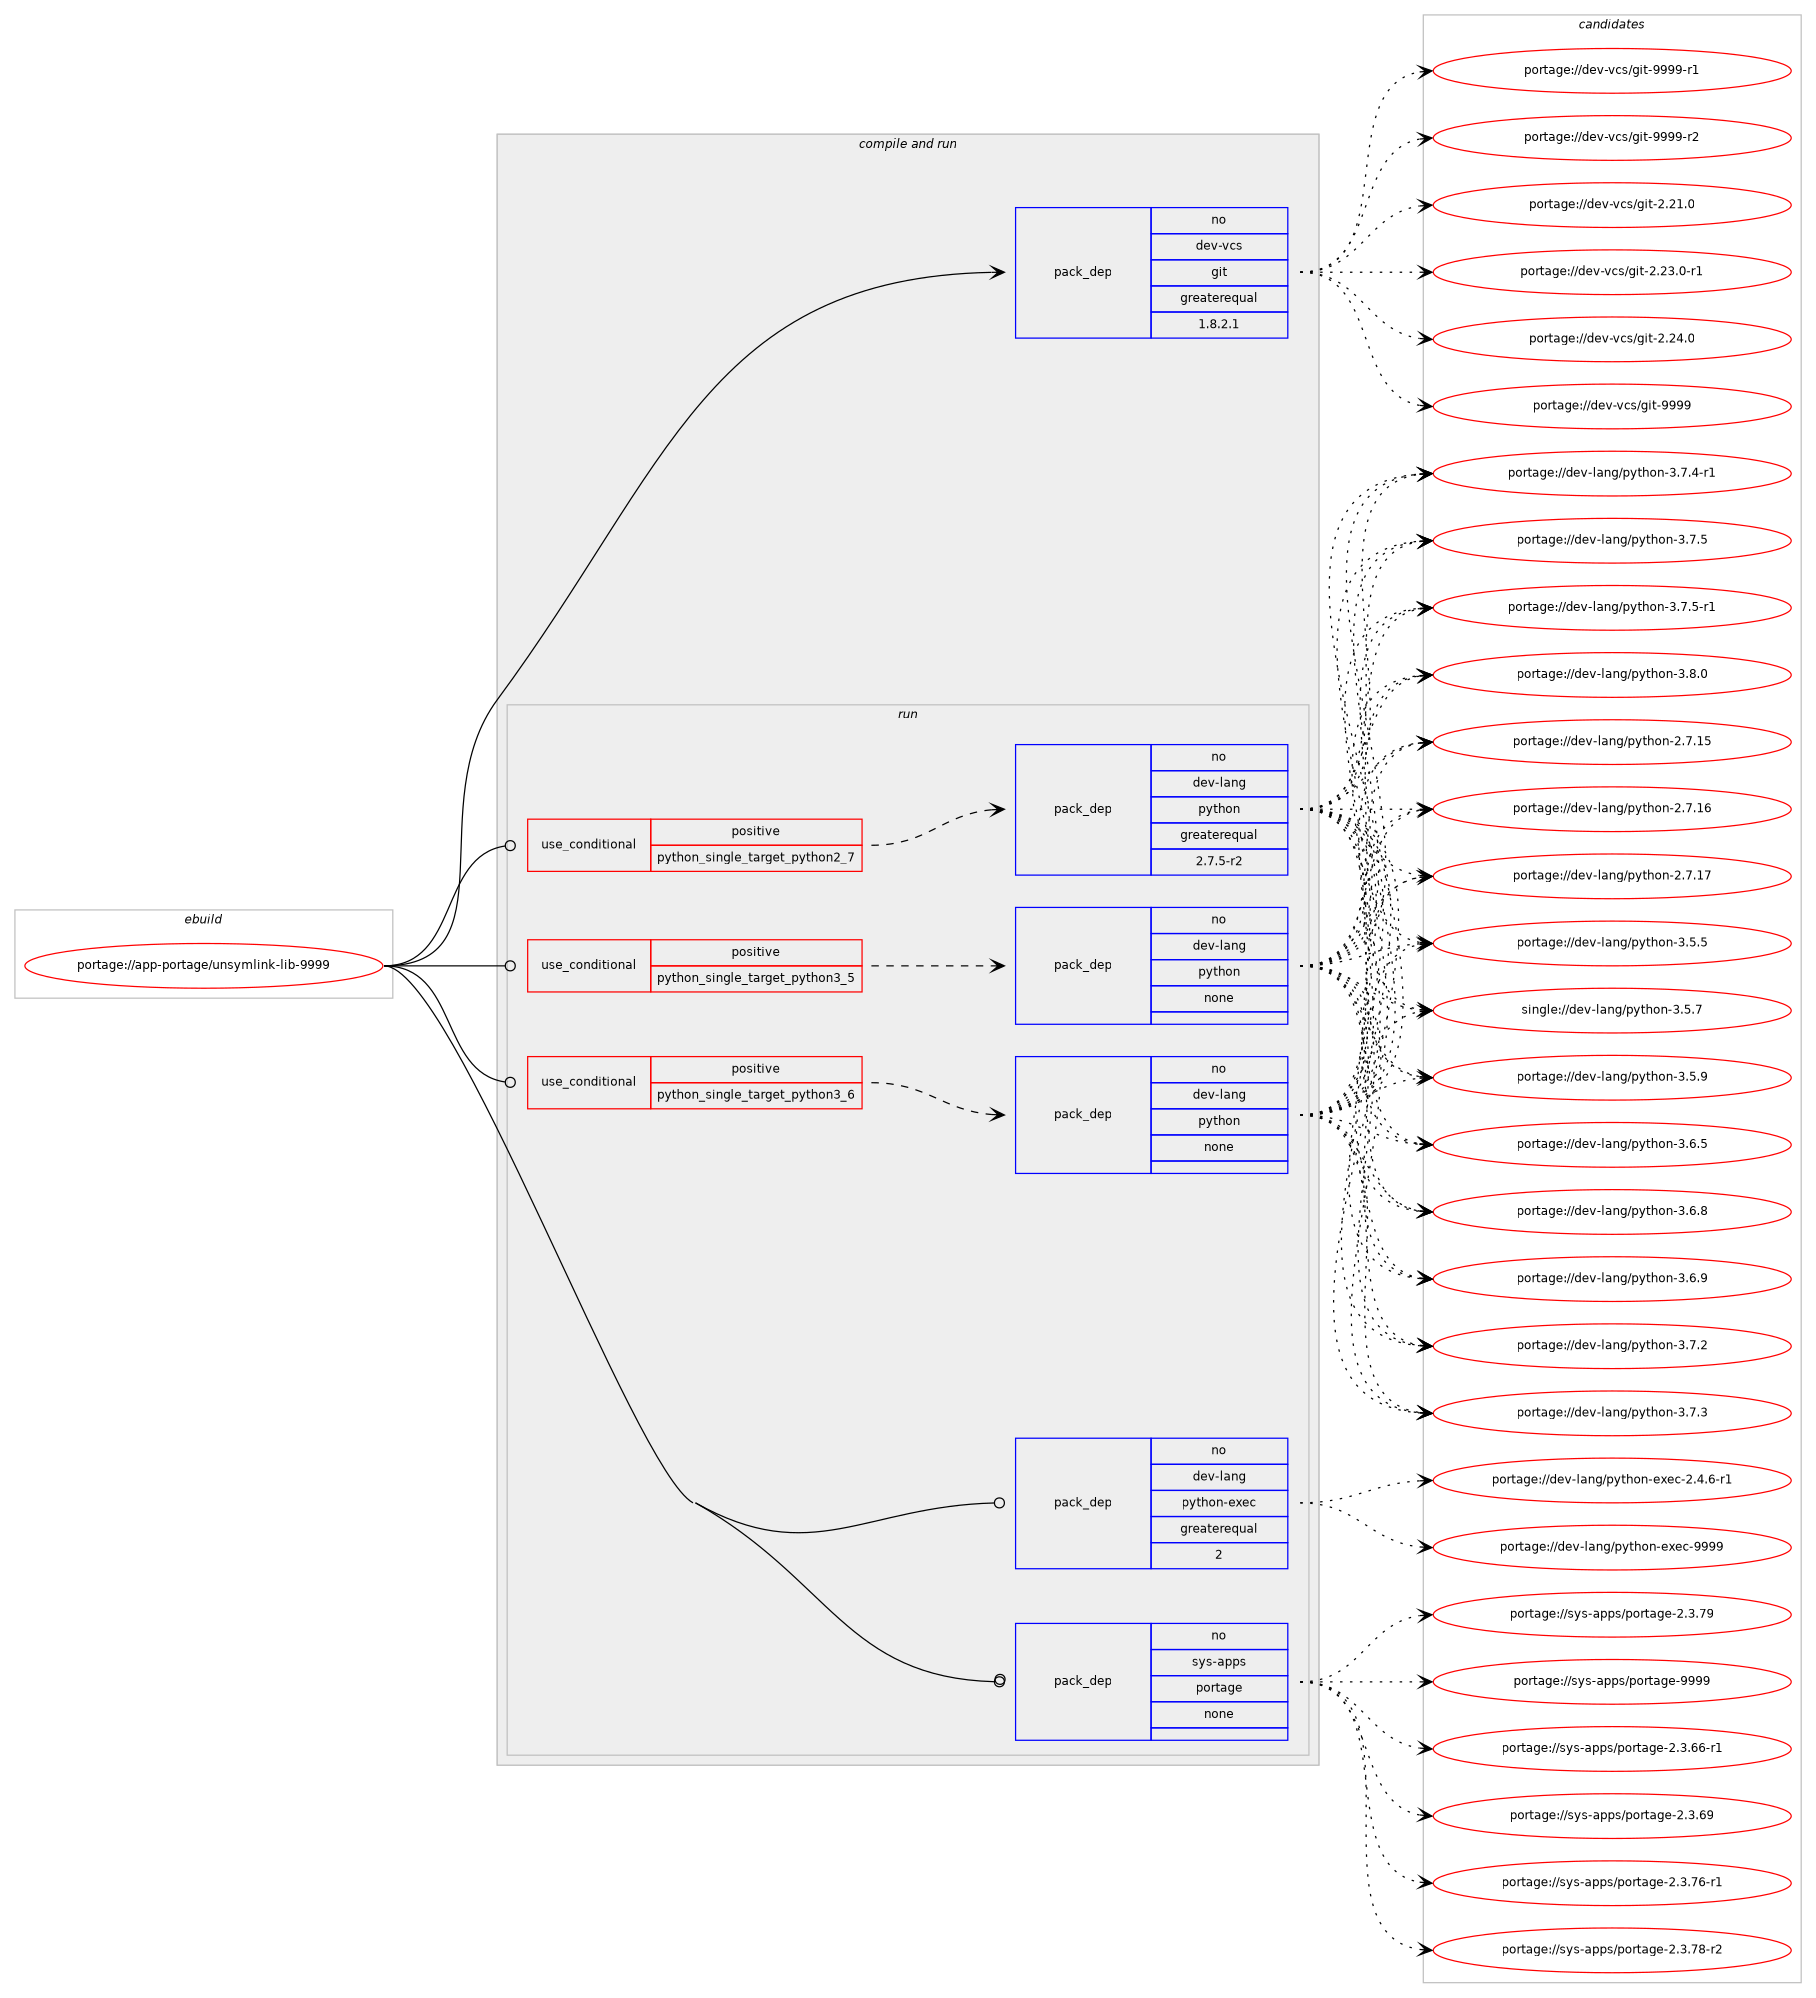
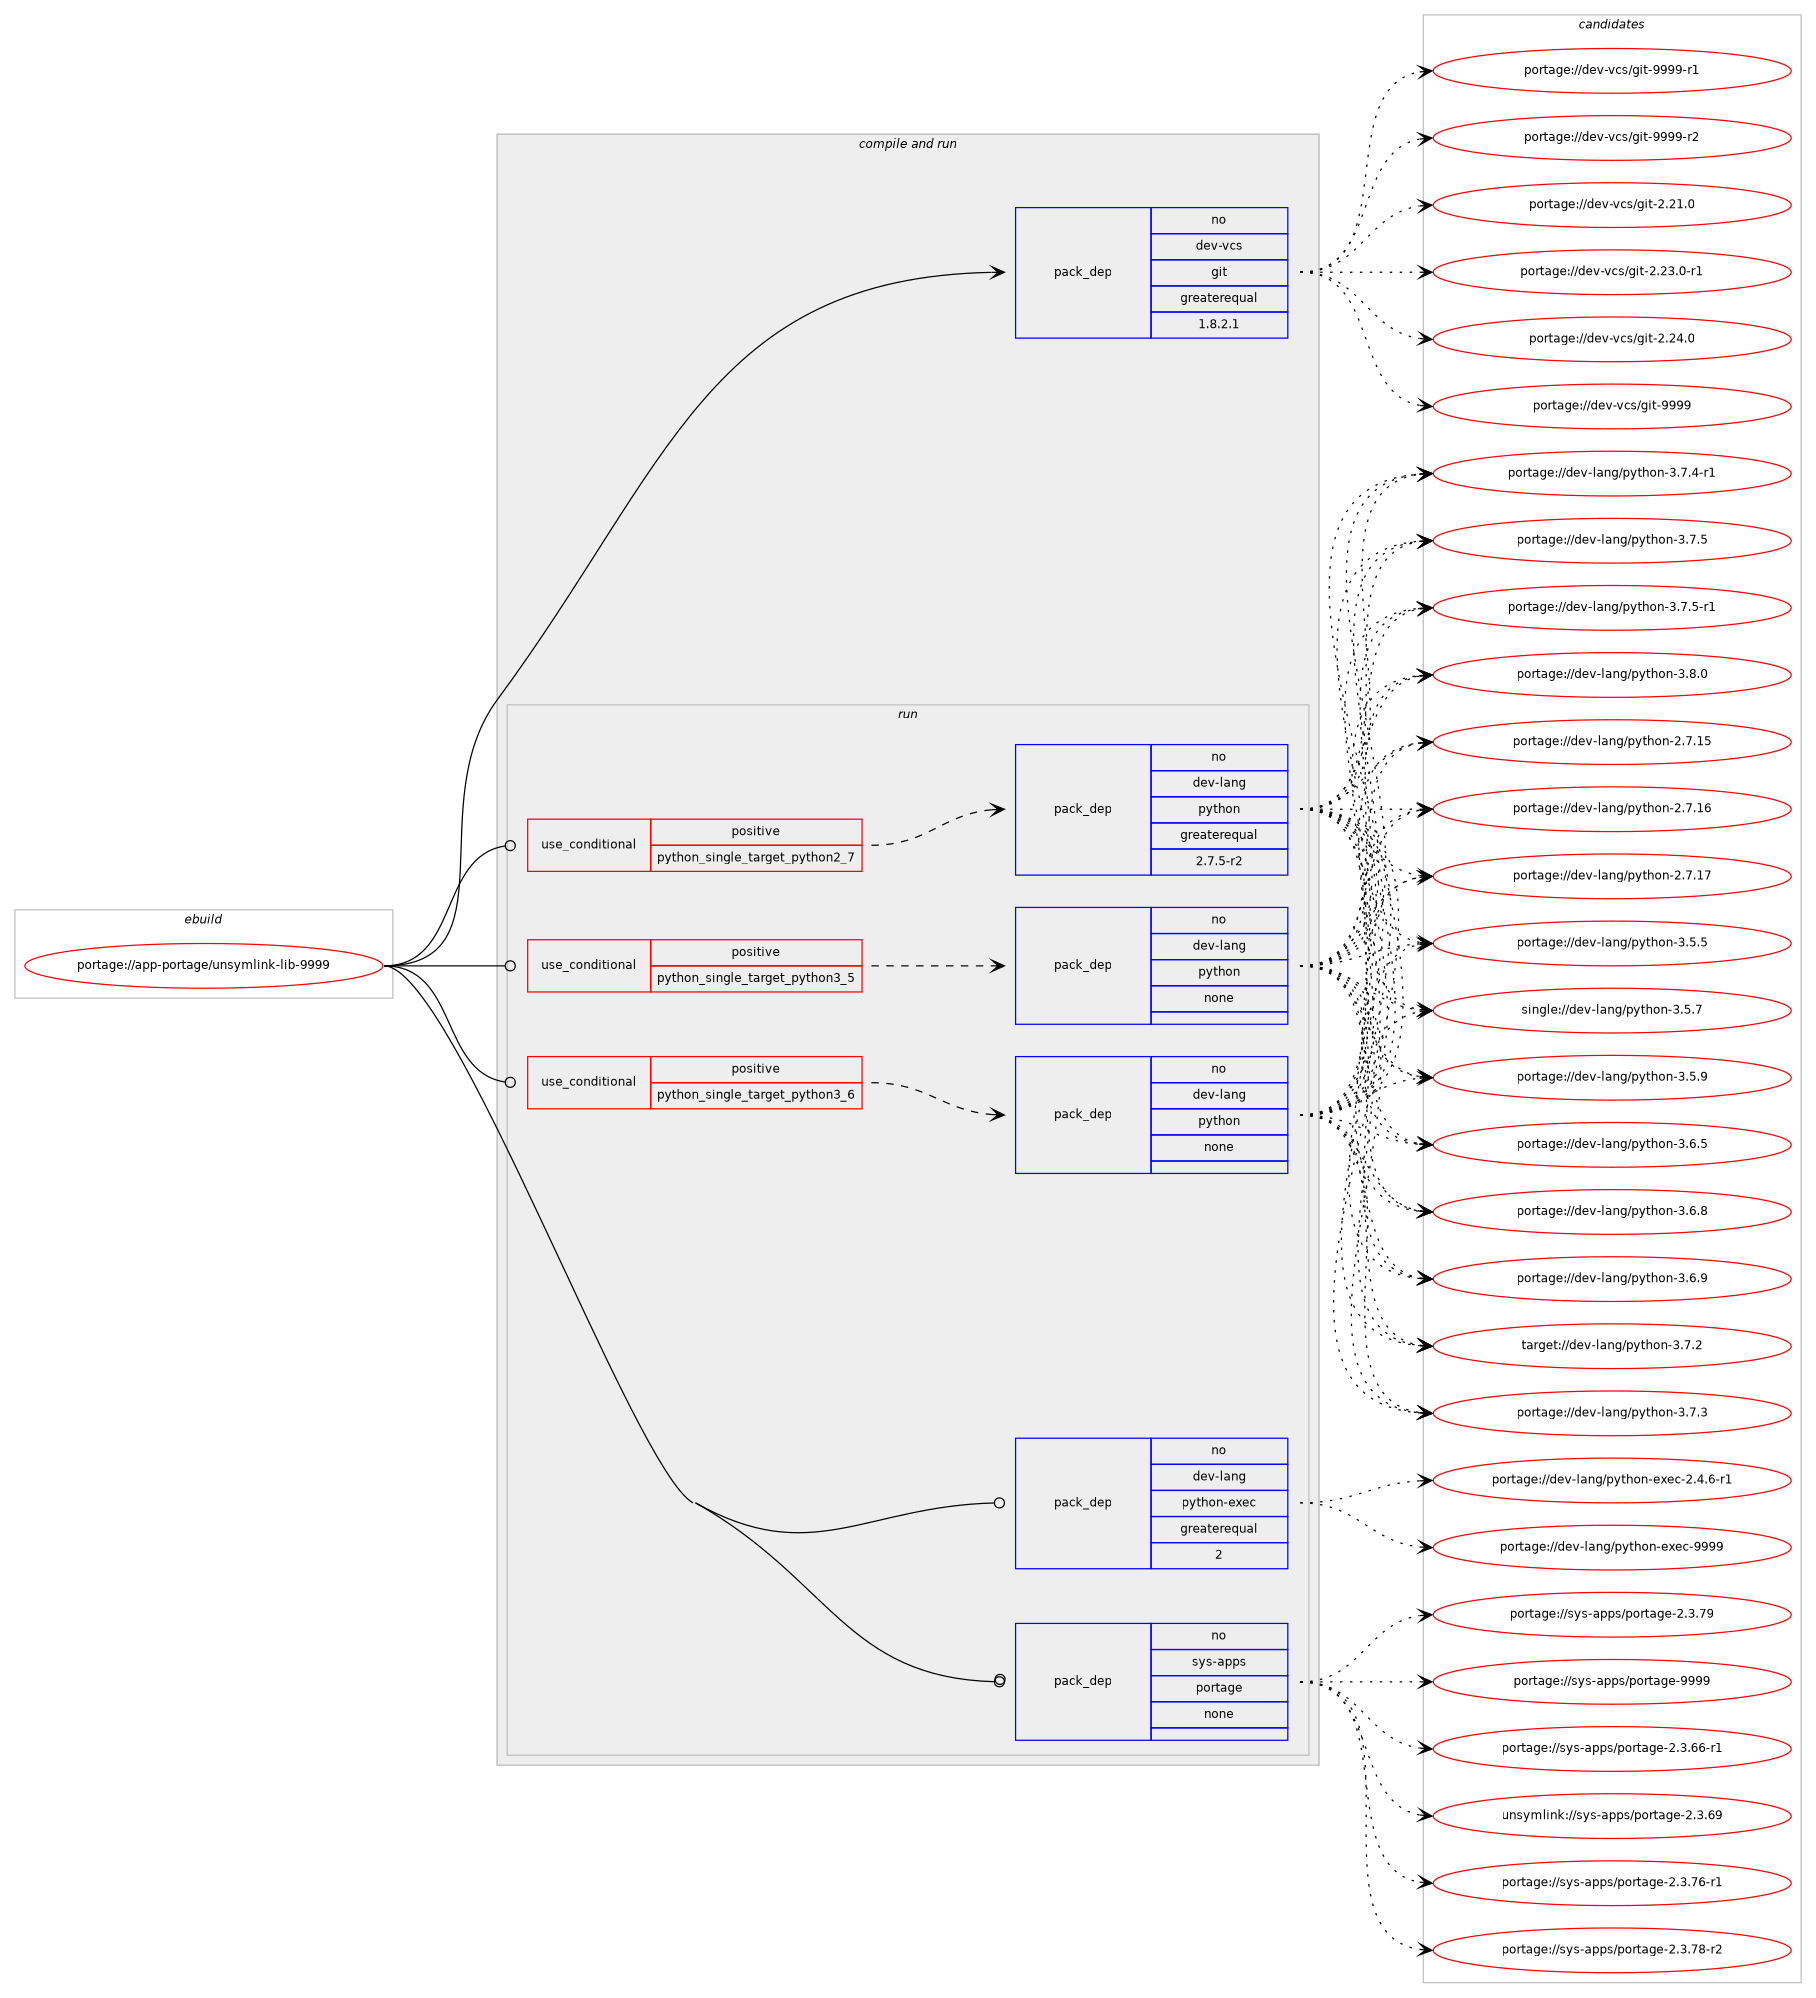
node "portage://dev-lang/python-3.7.2": label "portage://dev-lang/python-3.7.2" -> "target://dev-lang/python-3.7.2"
node "portage://sys-apps/portage-2.3.69": label "portage://sys-apps/portage-2.3.69" -> "unsymlink://sys-apps/portage-2.3.69"
